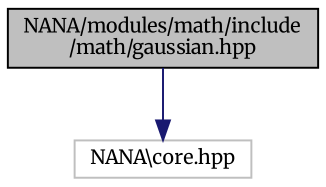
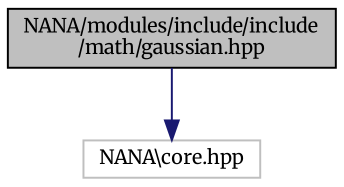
node "NANA/modules/math/include /math/gaussian.hpp": label "NANA/modules/math/include /math/gaussian.hpp" -> "NANA/modules/include/include /math/gaussian.hpp"
